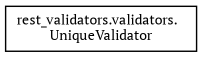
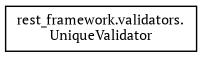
node "rest_validators.validators. UniqueValidator": label "rest_validators.validators. UniqueValidator" -> "rest_framework.validators. UniqueValidator"
